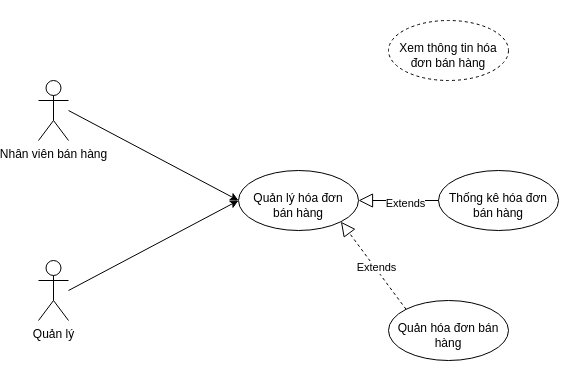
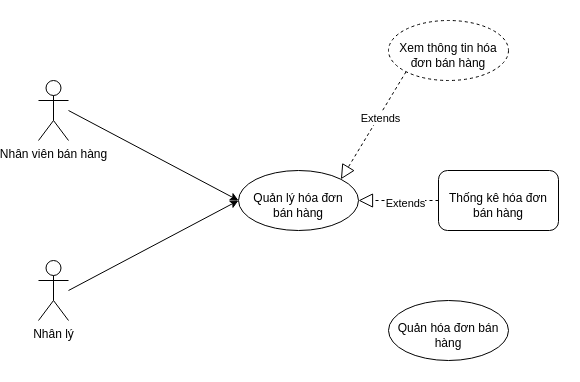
edge "Xem thông tin hóa đơn bán hàng" -> "Quản lý hóa đơn bán hàng": added, label "Extends"
edge "Thống kê hóa đơn bán hàng" -> "Quản lý hóa đơn bán hàng": style solid -> dashed
node "Thống kê hóa đơn bán hàng": shape ellipse -> rounded rectangle
edge "Quản hóa đơn bán hàng" -> "Quản lý hóa đơn bán hàng": removed, label "Extends"
node "Quản lý": label "Quản lý" -> "Nhân lý"
